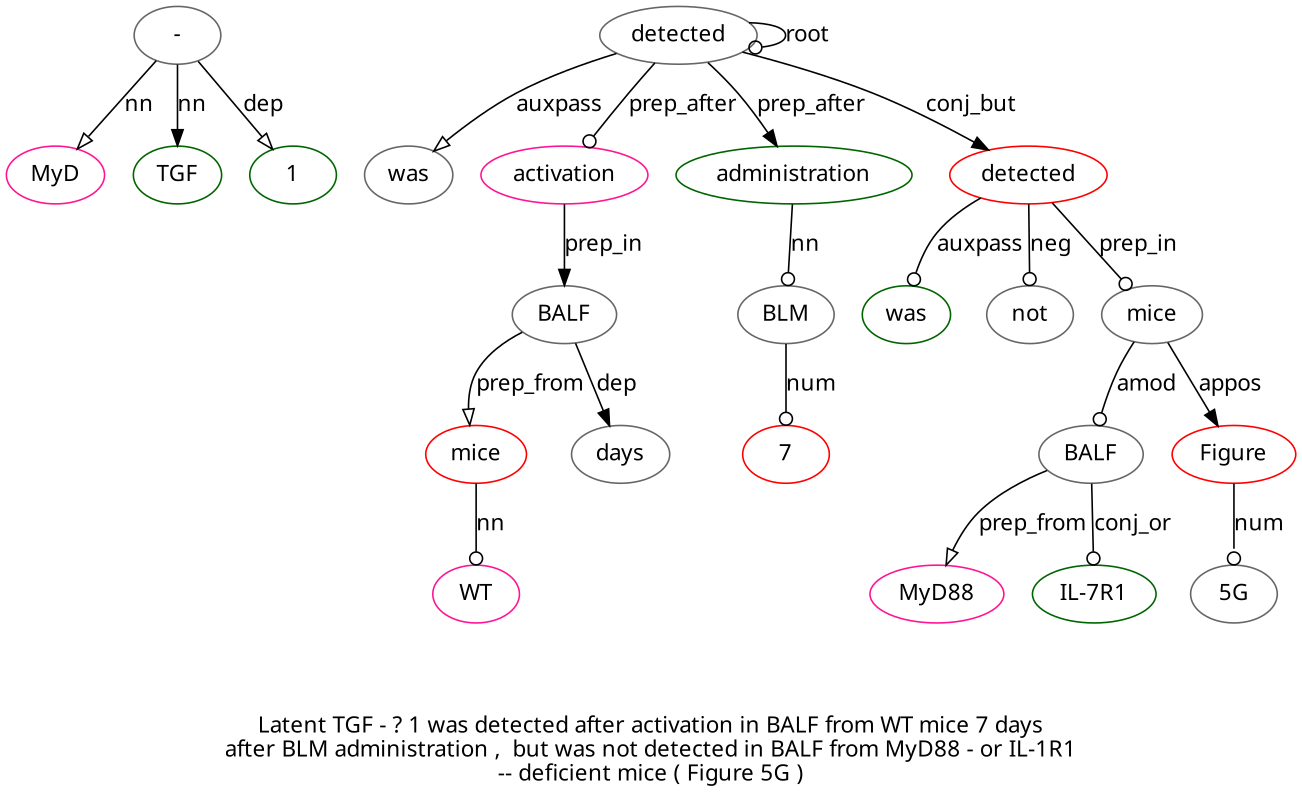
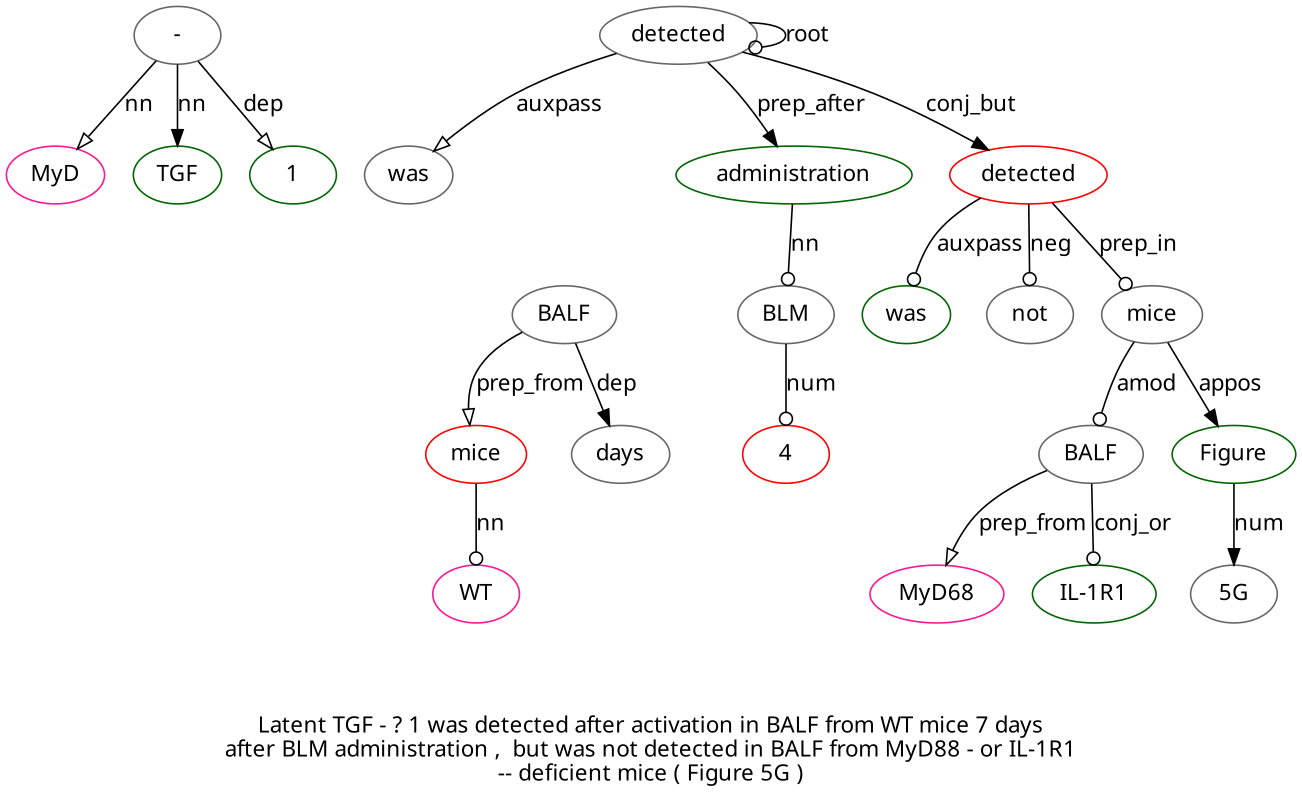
node "activation": removed
node "7": label "7" -> "4"
node "Figure": color red -> darkgreen
edge "Figure" -> "5G": arrowhead odot -> normal
node "MyD88": label "MyD88" -> "MyD68"
node "IL-7R1": label "IL-7R1" -> "IL-1R1"
